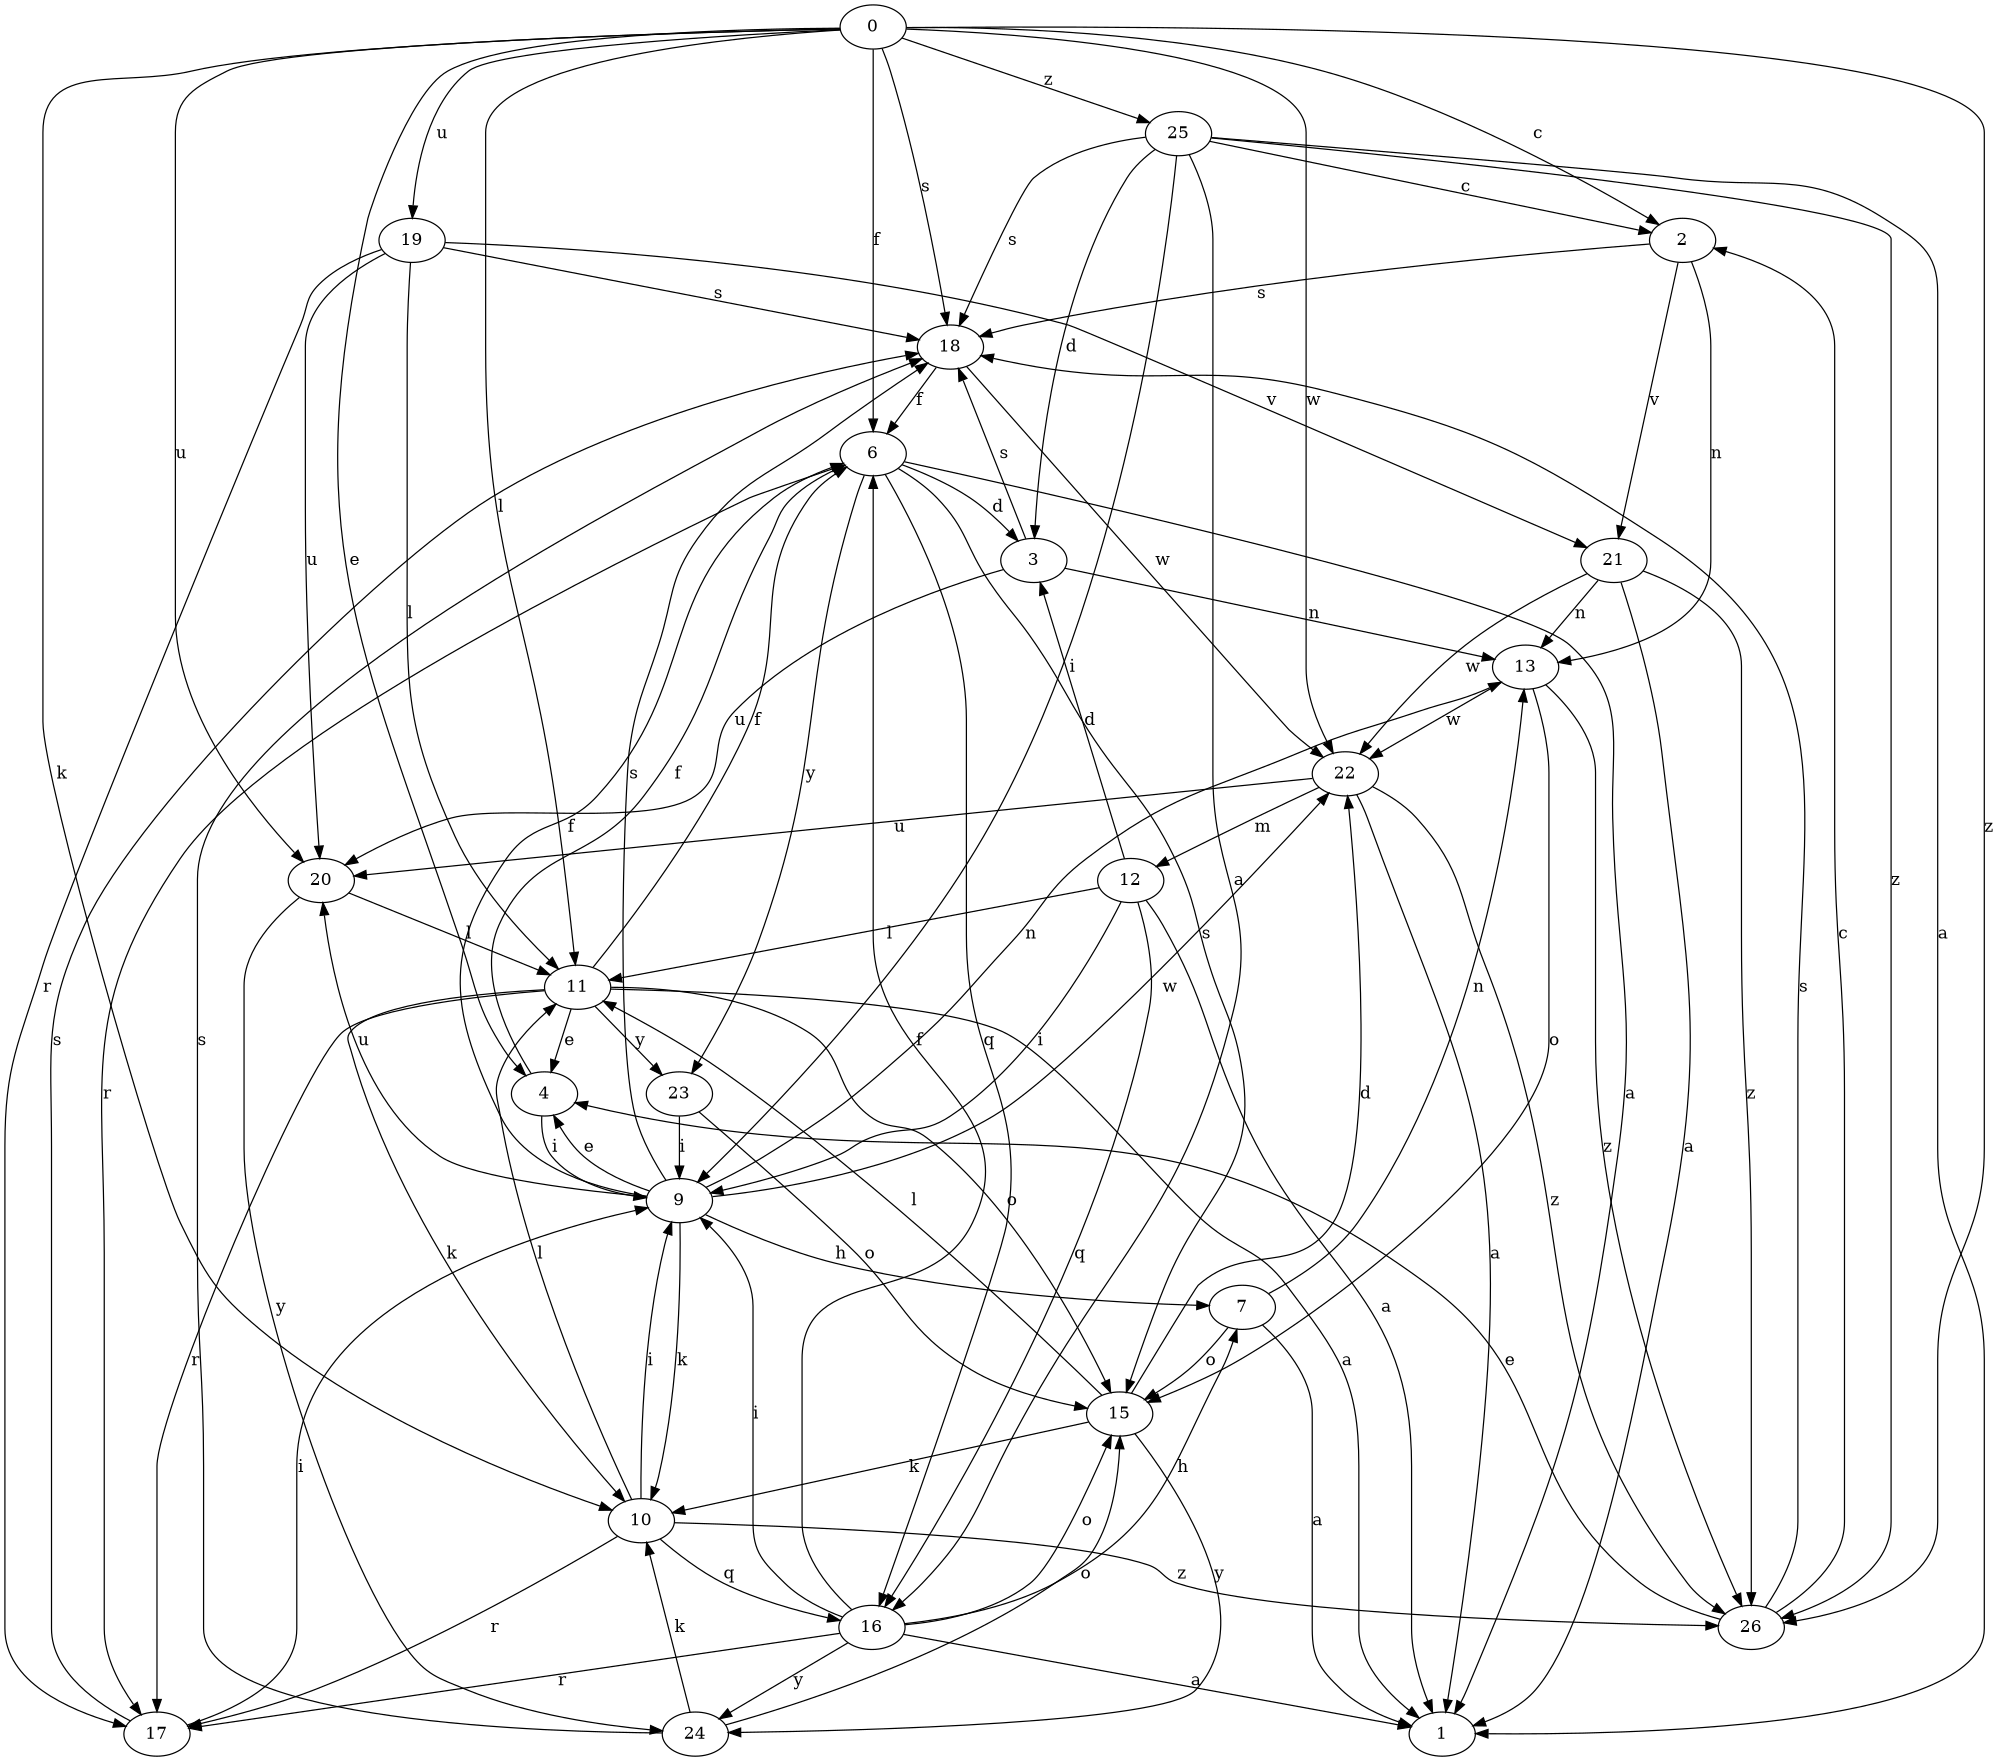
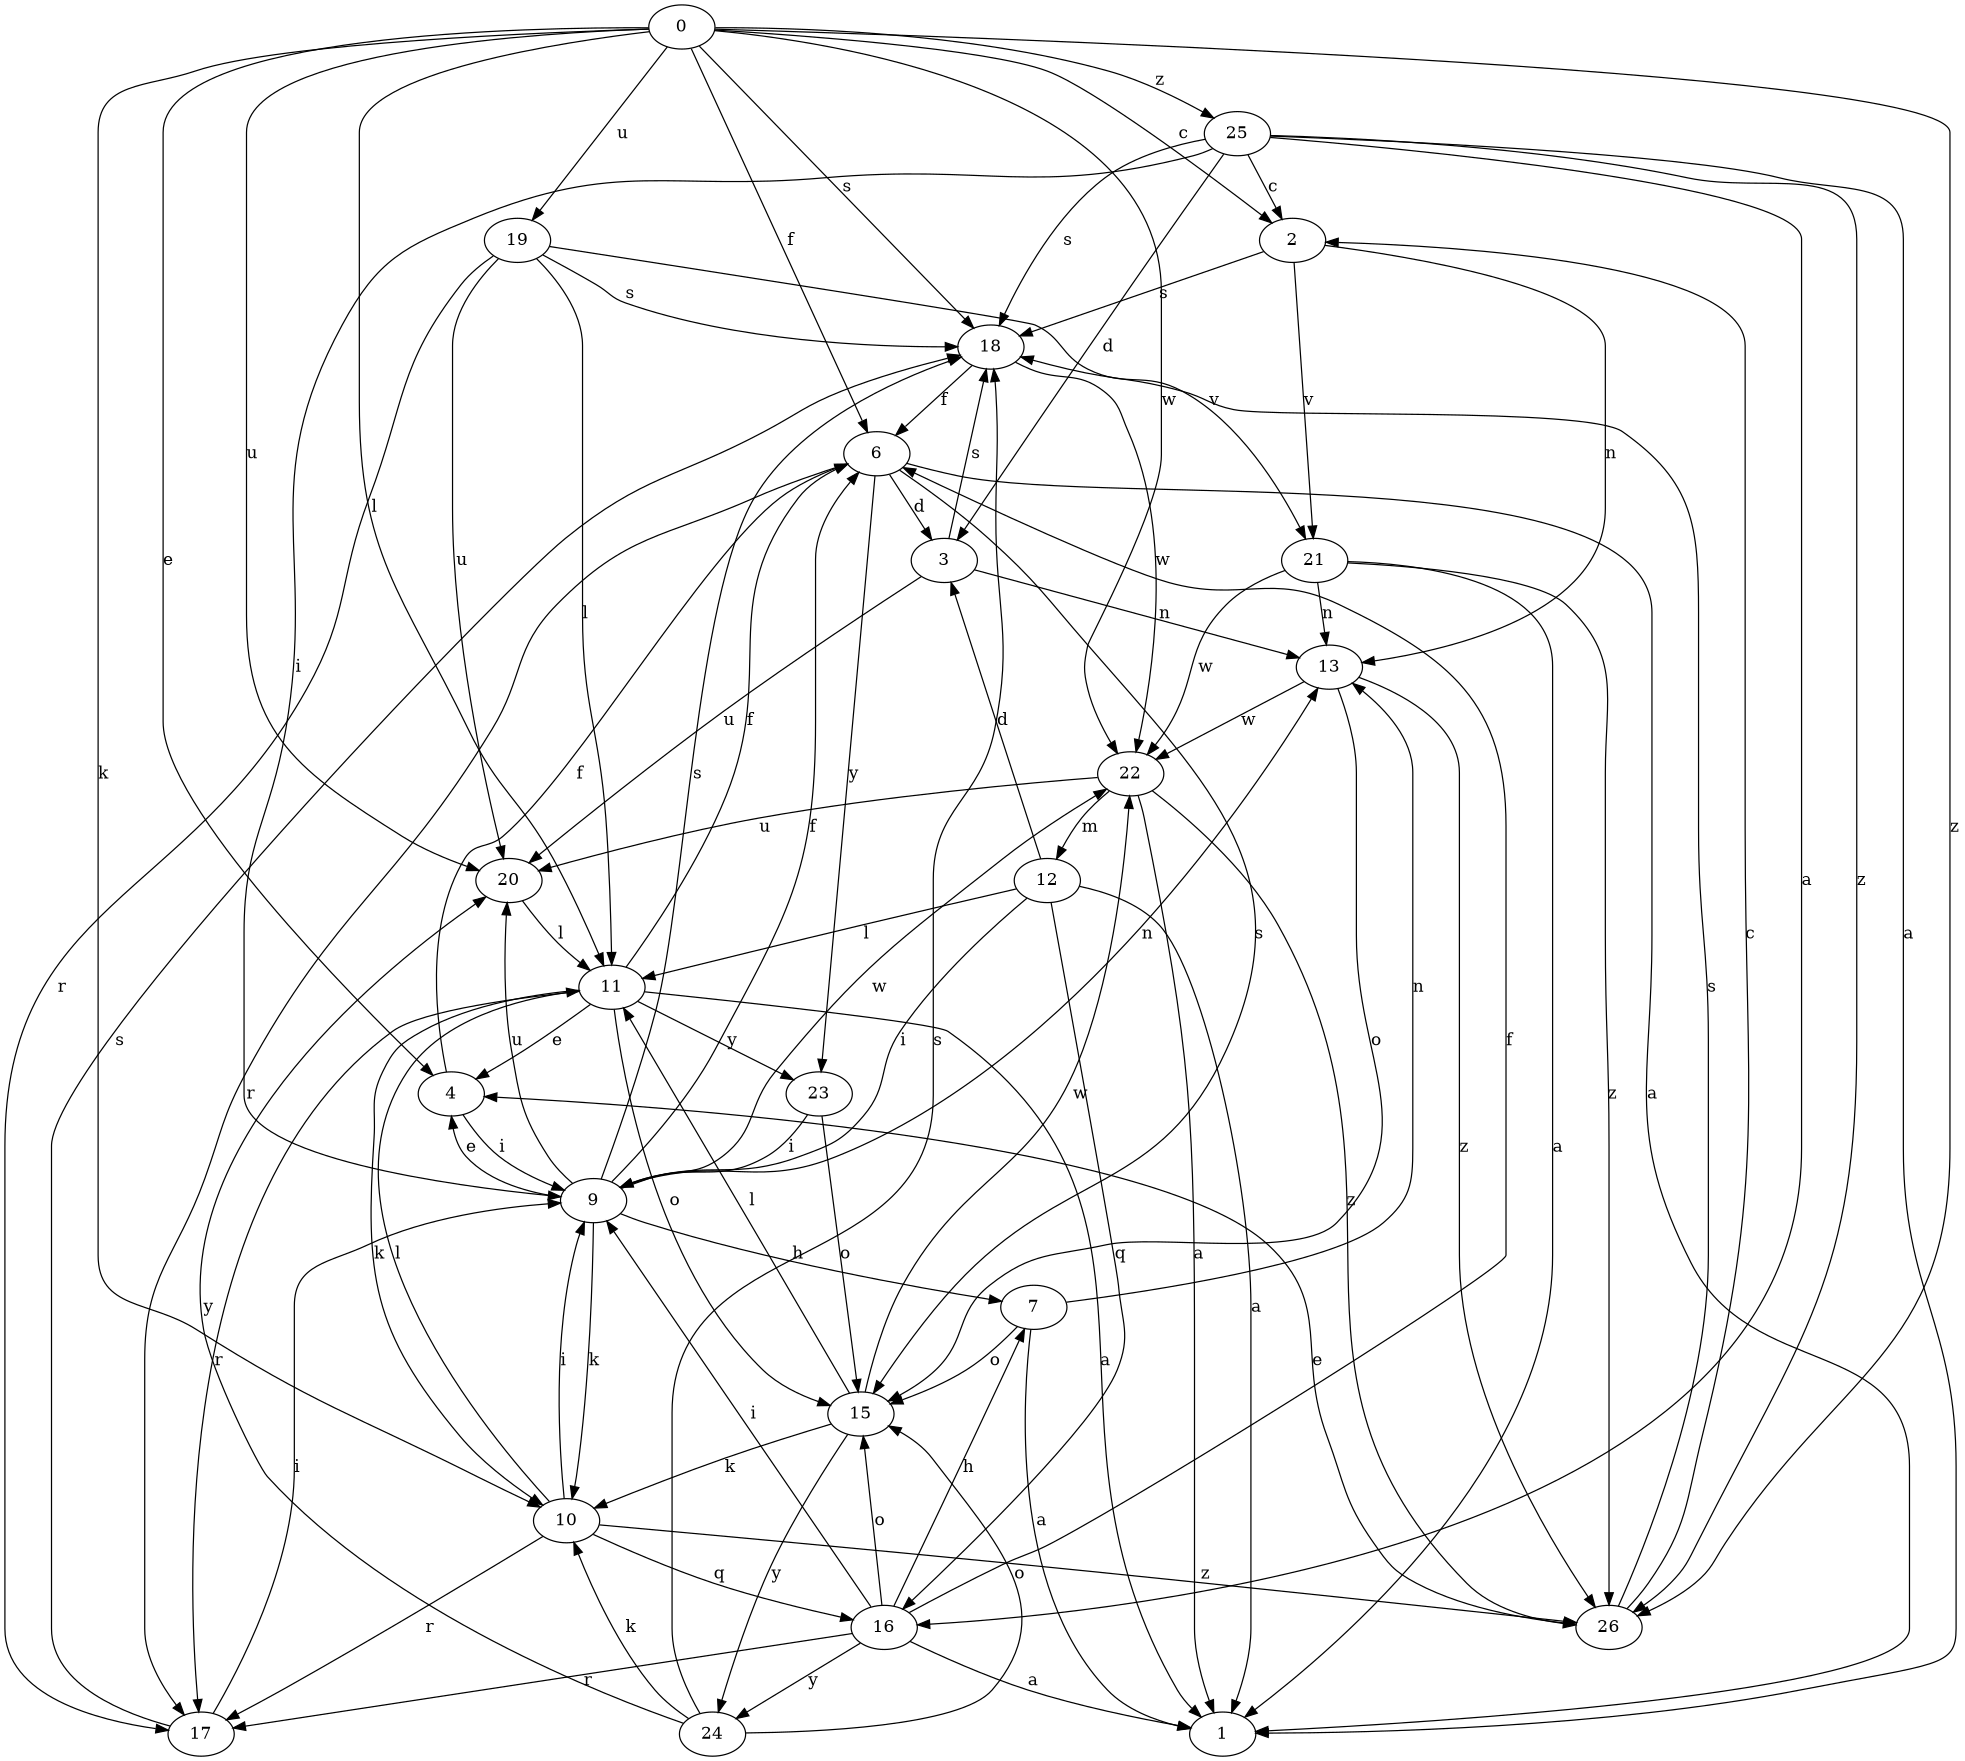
edge "6" -> "16": removed, label "q"
edge "15" -> "22": label "d" -> "w"
edge "20" -> "24": reversed
